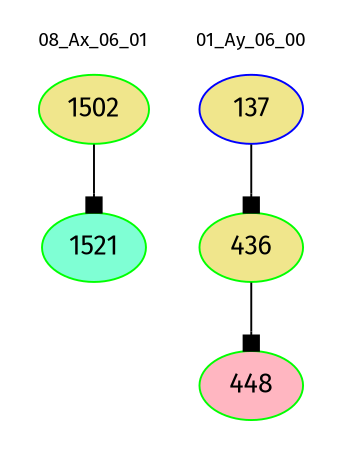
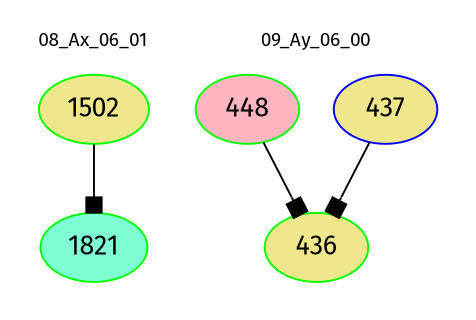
cluster "01_Ay_06_00": label "01_Ay_06_00" -> "09_Ay_06_00"
node "137": label "137" -> "437"
node "1521": label "1521" -> "1821"
edge "436" -> "448": reversed
